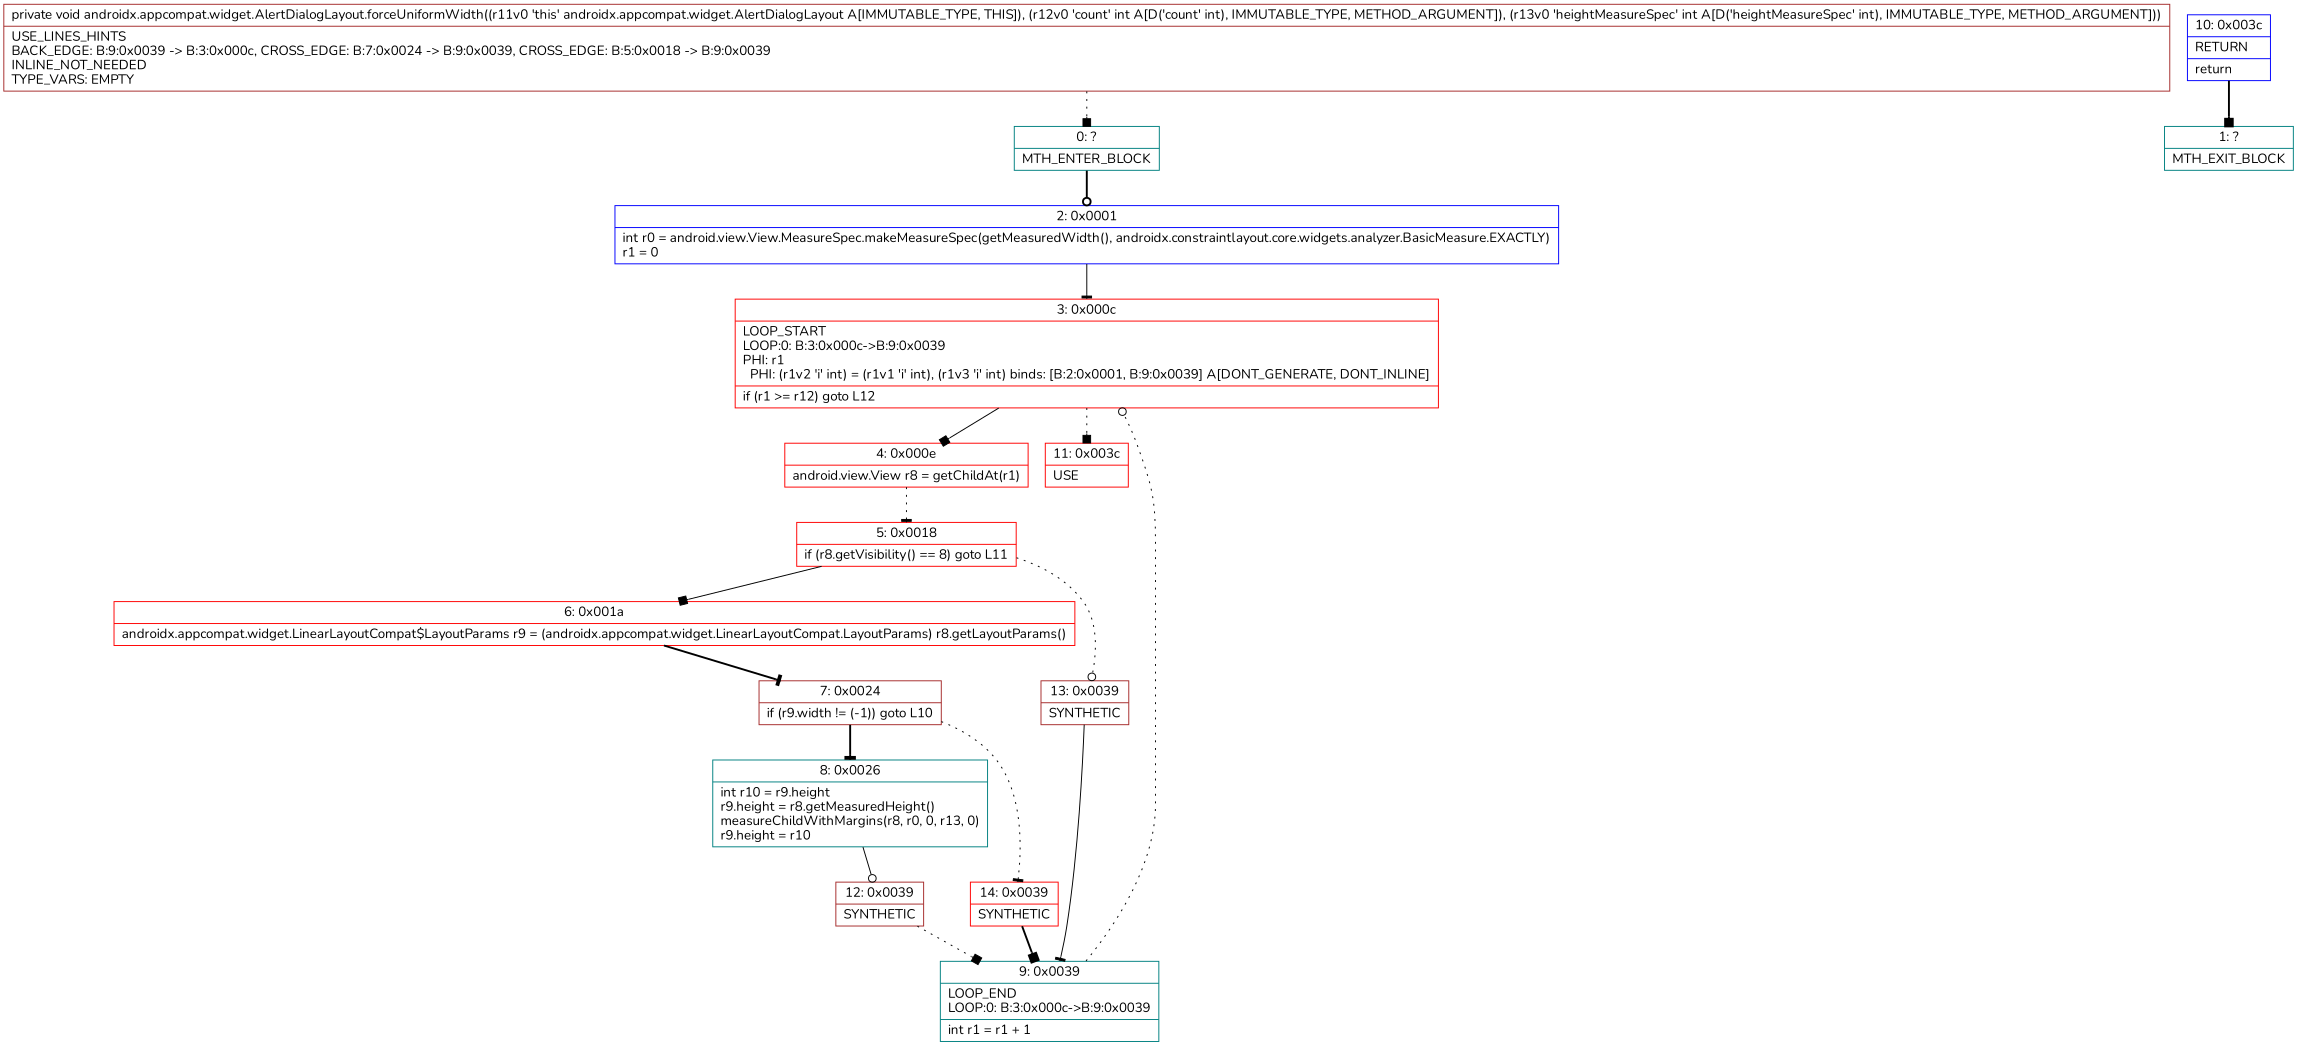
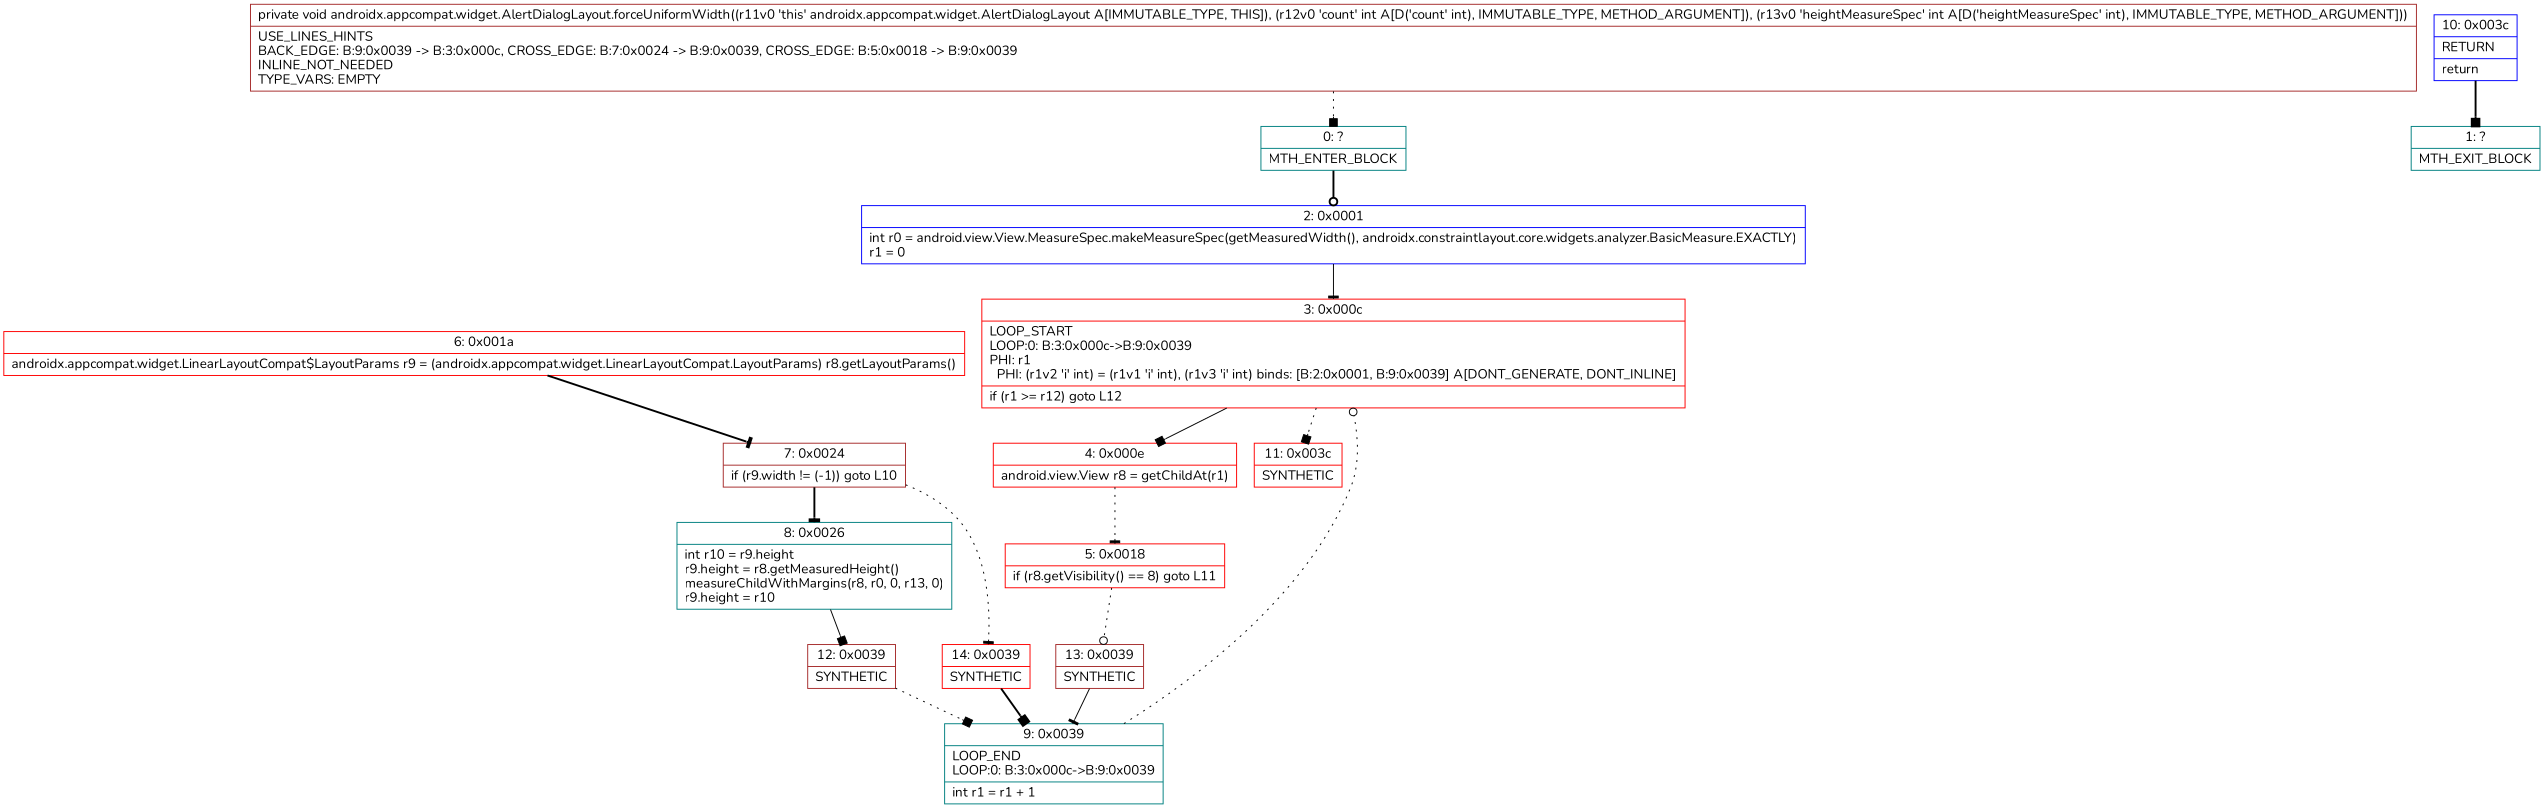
node "11: 0x003c": text "USE" -> "SYNTHETIC"
edge "5: 0x0018" -> "6: 0x001a": removed
edge "8: 0x0026" -> "12: 0x0039": arrowhead odot -> box
